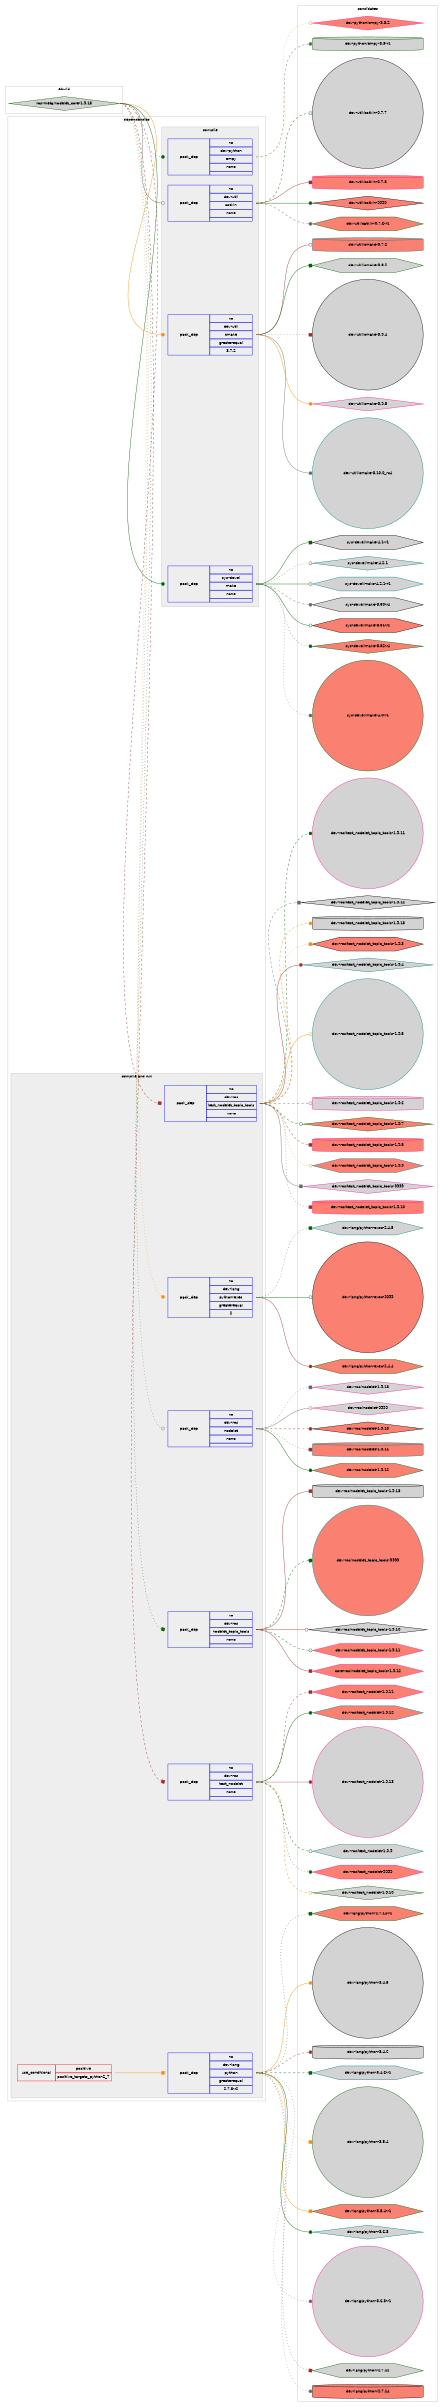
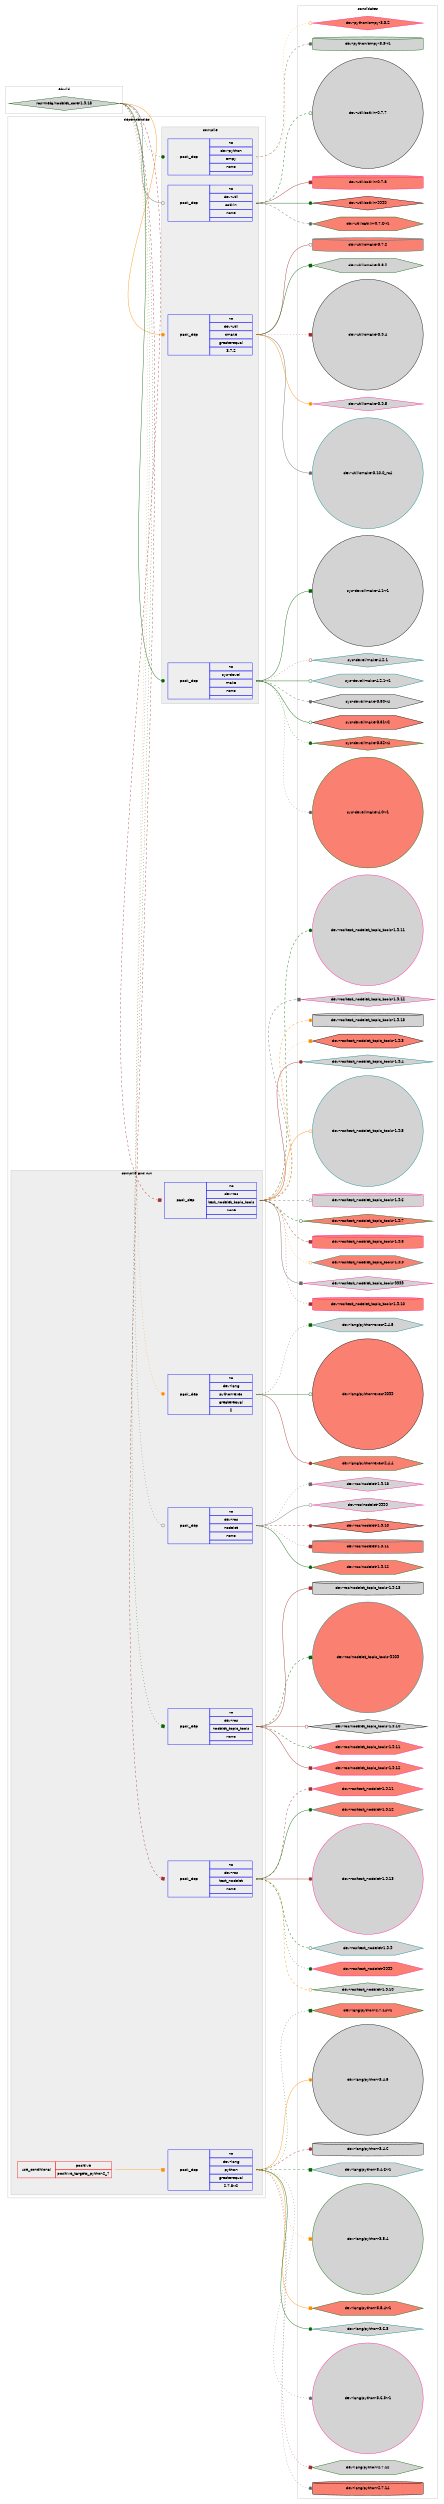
node "sys-devel/make-4.1-r1": shape hexagon -> circle
node "dev-ros/test_nodelet_topic_tools-1.9.12": color black -> deeppink
node "core-ros/nodelet_topic_tools-1.9.12": label "core-ros/nodelet_topic_tools-1.9.12" -> "dev-ros/nodelet_topic_tools-1.9.12"
